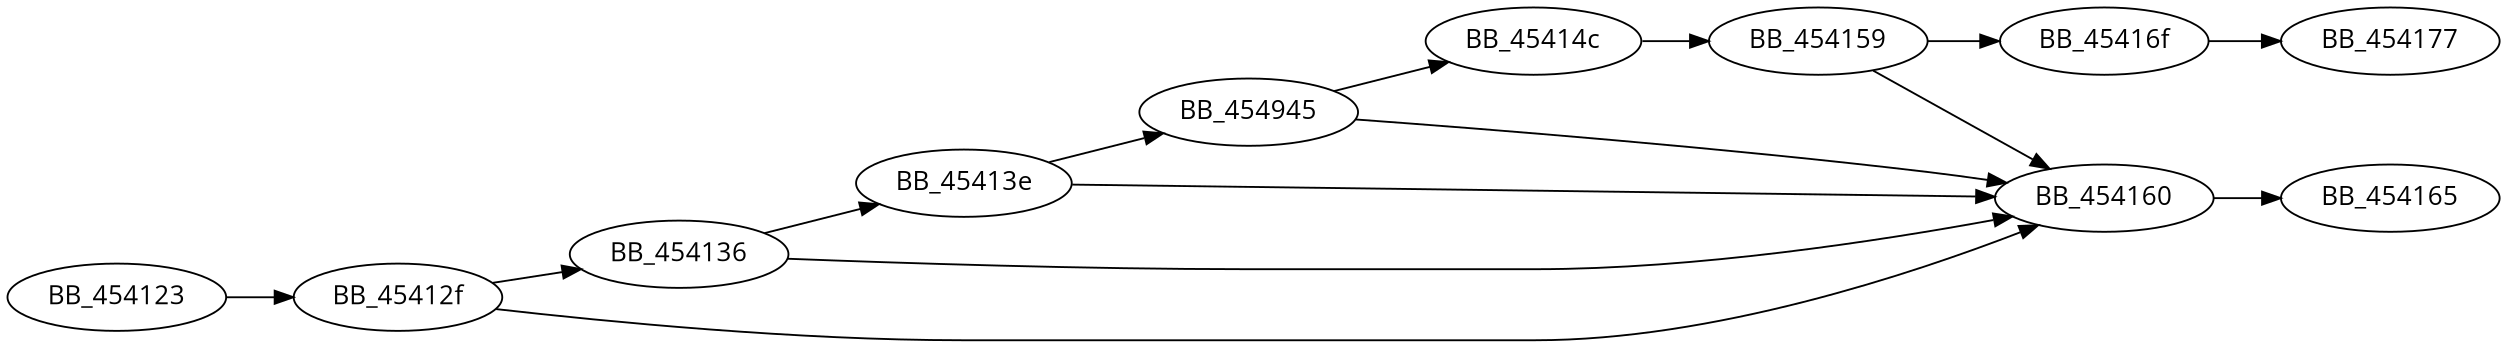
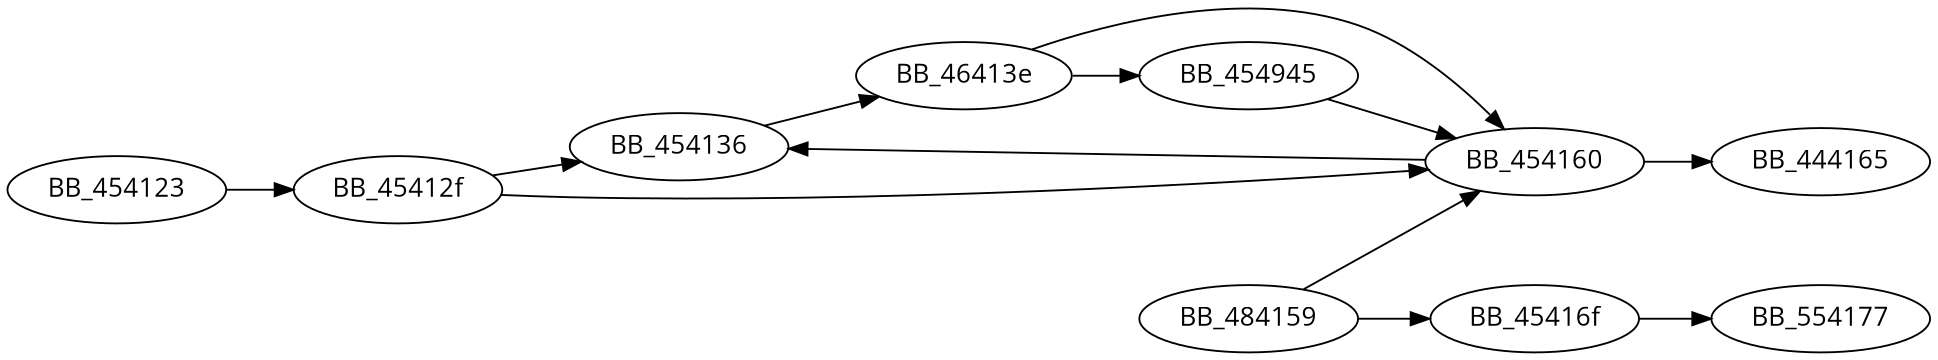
node "BB_45414c": removed
node "BB_454159": label "BB_454159" -> "BB_484159"
node "BB_454177": label "BB_454177" -> "BB_554177"
node "BB_45413e": label "BB_45413e" -> "BB_46413e"
node "BB_454165": label "BB_454165" -> "BB_444165"
edge "BB_454136" -> "BB_454160": reversed
